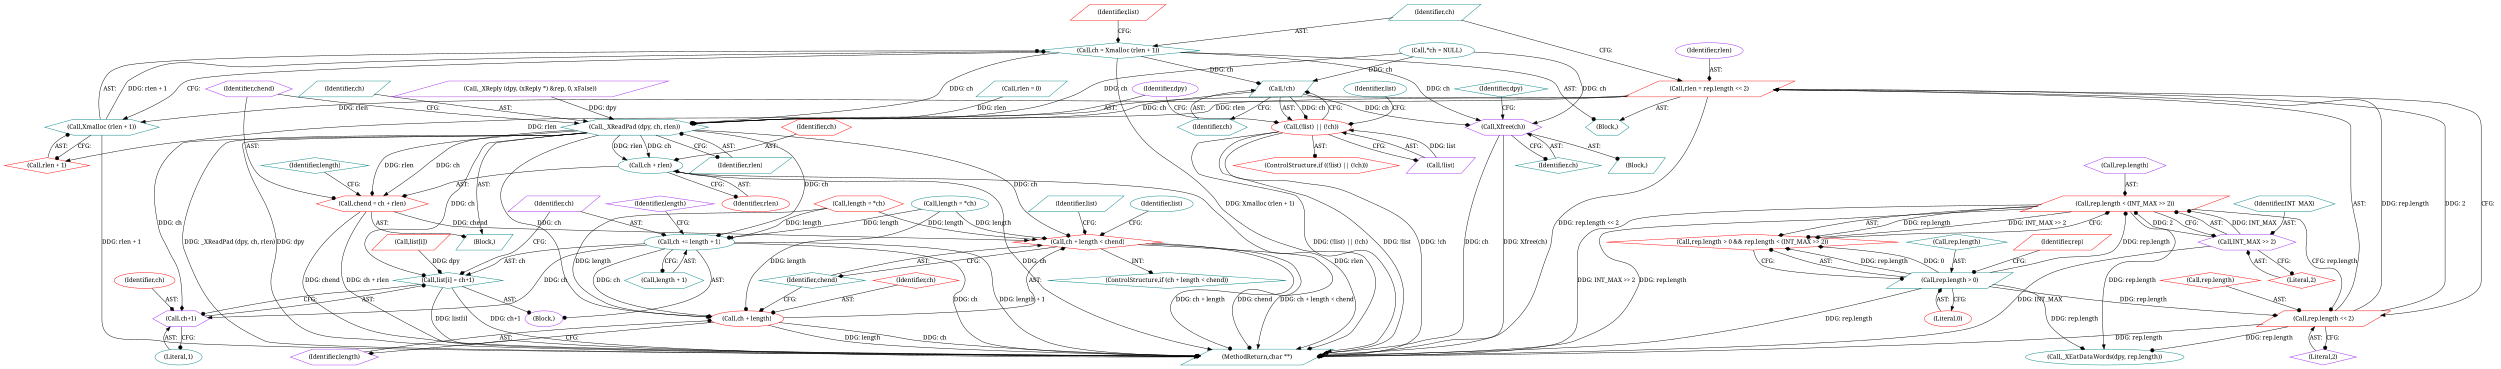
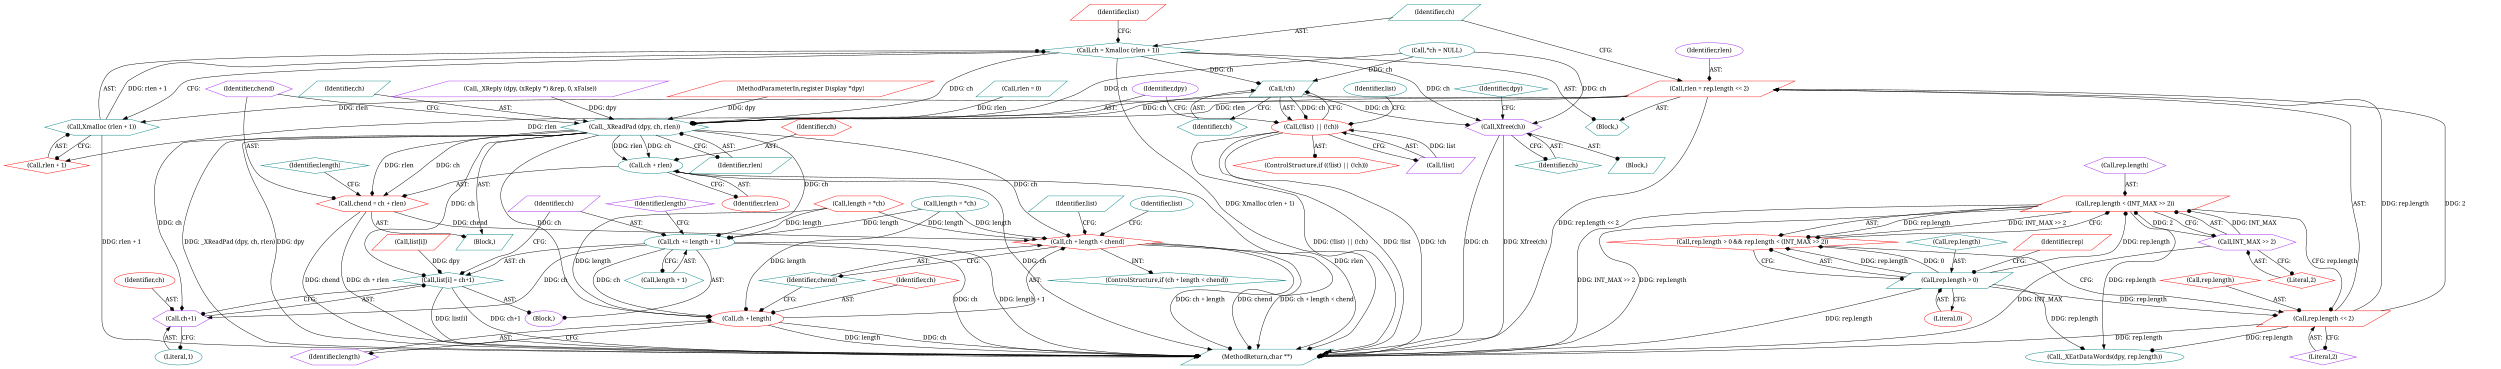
node "(MethodParameterIn,register Display *dpy)": added
edge "(Call,rlen = rep.length << 2)" -> "(Call,rep.length << 2)": now "(Call,rep.length > 0 && rep.length < (INT_MAX >> 2))" -> "(Call,rep.length << 2)"
node "(Identifier,INT_MAX)": removed
